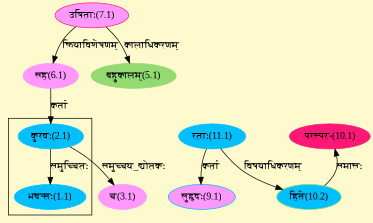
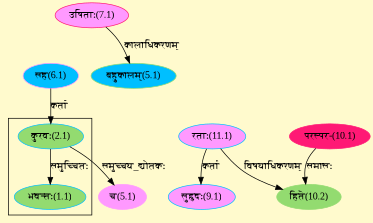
edge "उषिताः(7.1)" -> "सह(6.1)": removed, label "क्रियाविशेषणम्"
node "सह(6.1)": fillcolor #ff99ff -> #00bfff
node "बहुकालम्(5.1)": fillcolor #93db70 -> #00bfff
node "कुरवः(2.1)": fillcolor #00bfff -> #93db70
node "रताः(11.1)": fillcolor #00bfff -> #ff99ff
edge "हिते(10.2)" -> "परस्पर-(10.1)": reversed
node "भवन्तः(1.1)": fillcolor #00bfff -> #93db70
node "च(3.1)": label "च(3.1)" -> "च(5.1)"
node "हिते(10.2)": fillcolor #00bfff -> #93db70
